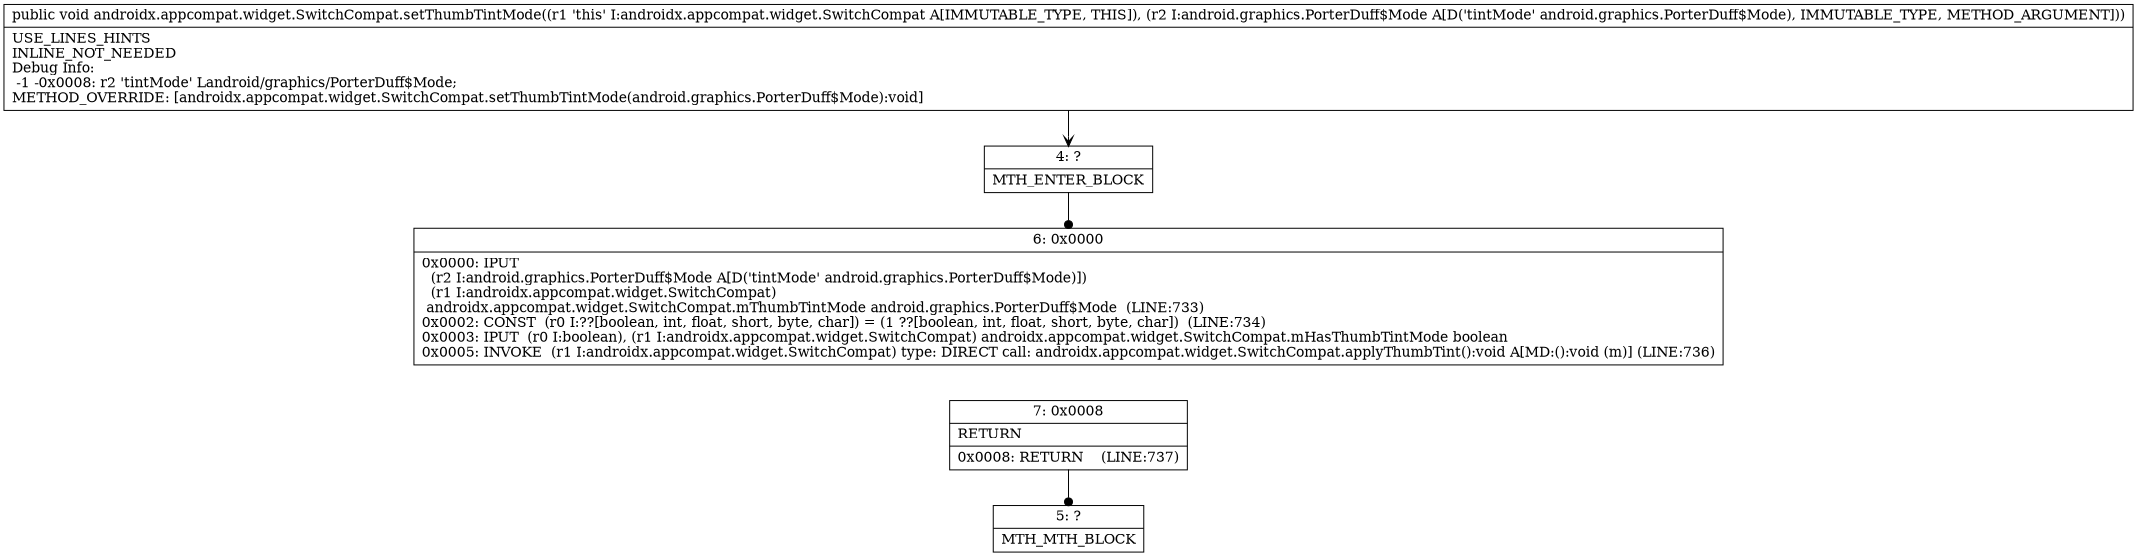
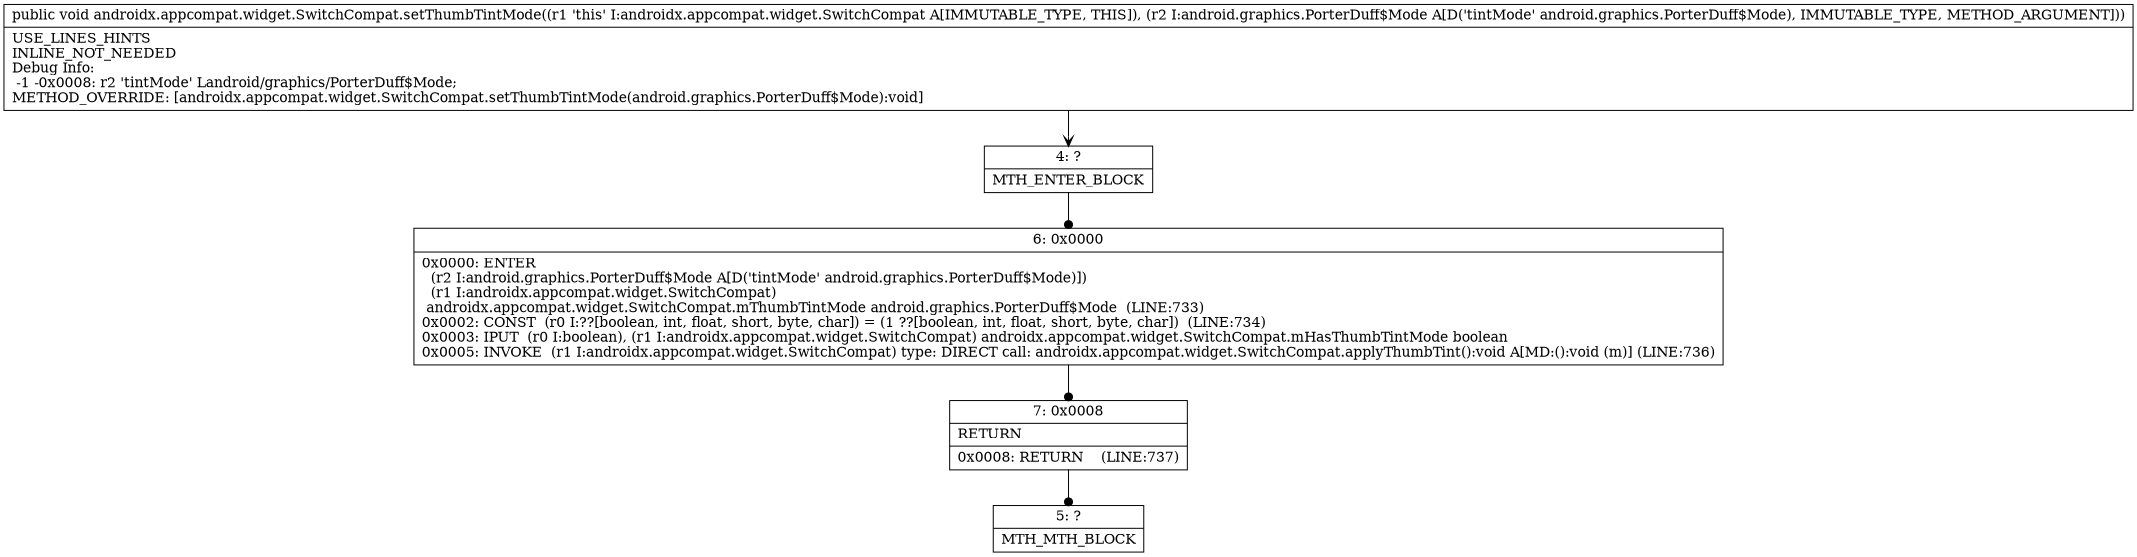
node "6: 0x0000": text "0x0000: IPUT" -> "0x0000: ENTER"
edge "6: 0x0000" -> "7: 0x0008": added
